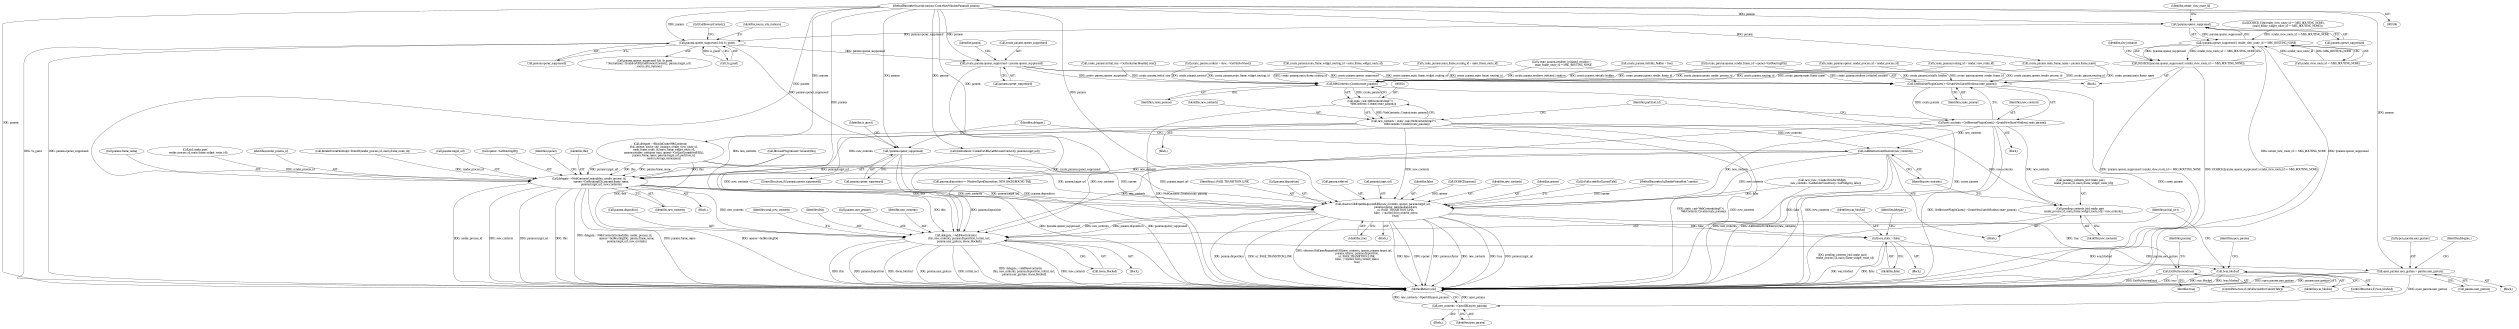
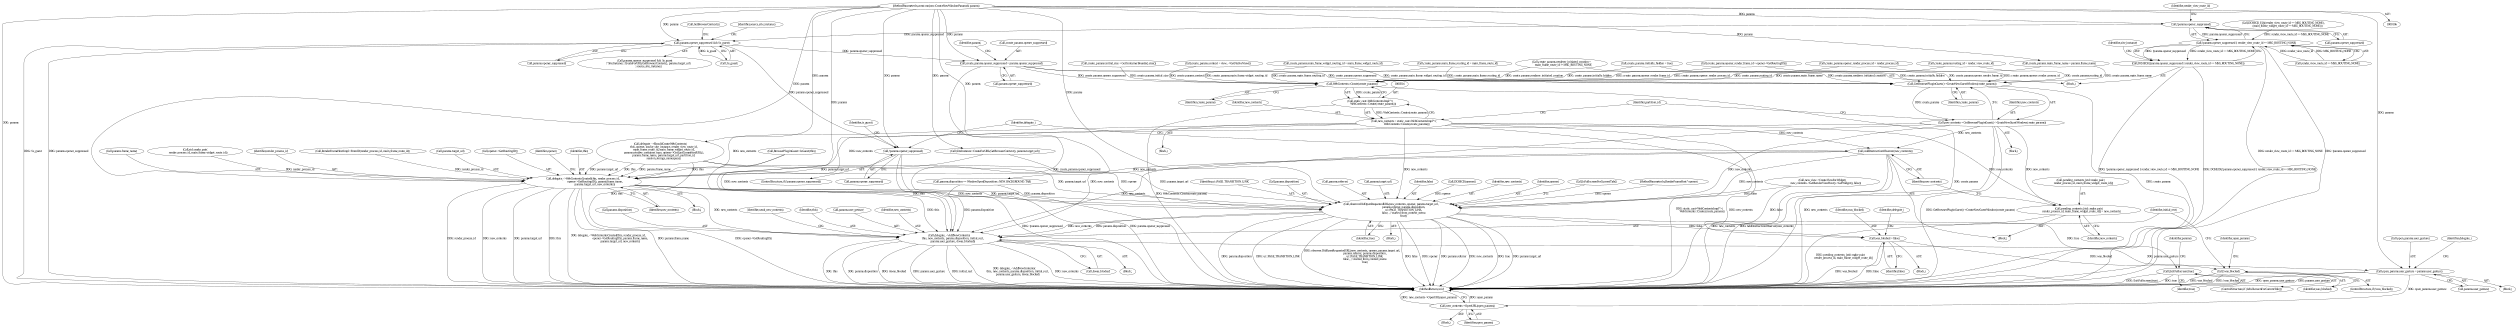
node "(Call,was_static = false)": label "(Call,was_static = false)" -> "(Call,was_blocked = false)"
